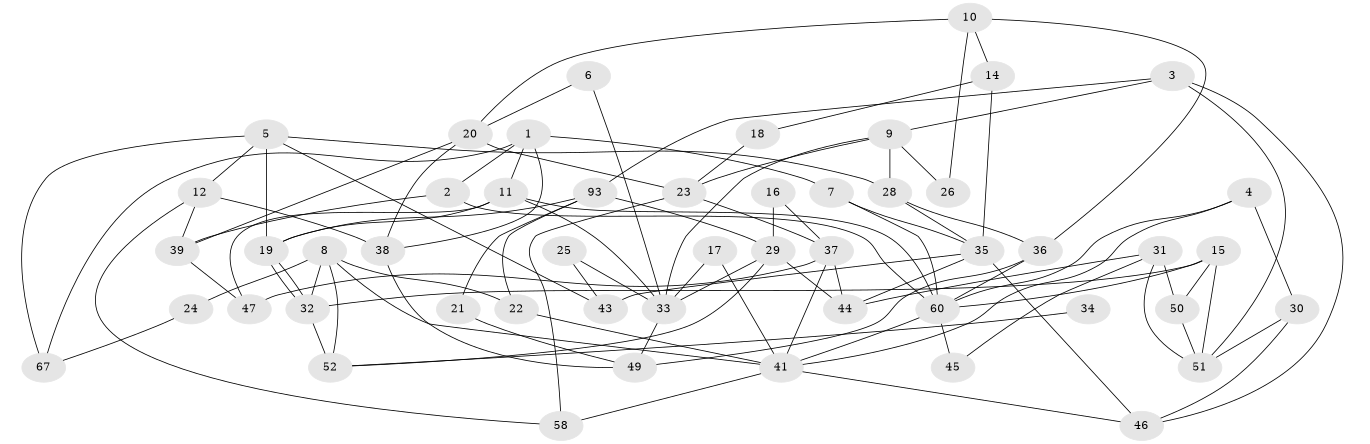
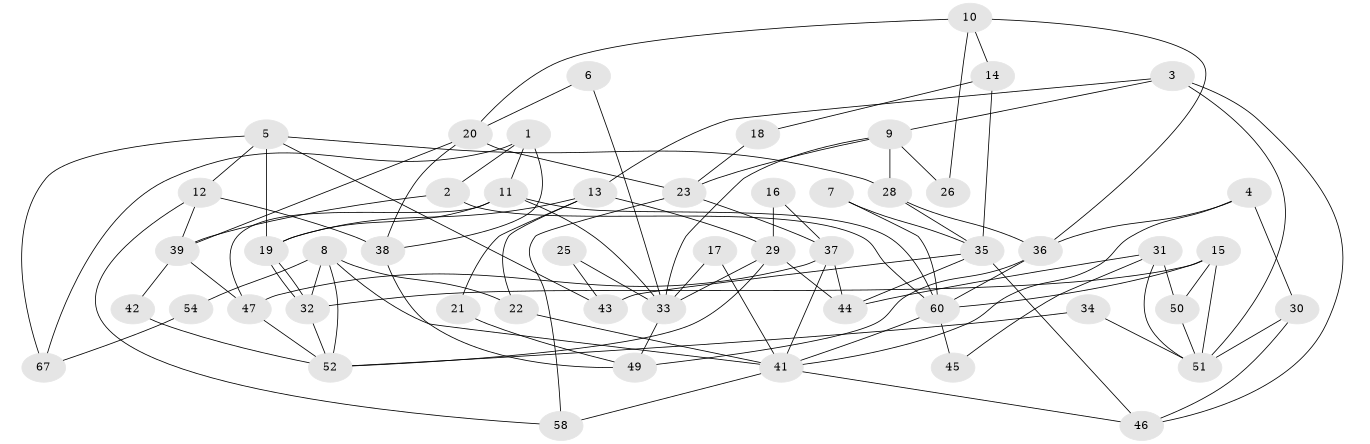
edge "1" -- "7": removed
node "93": label "93" -> "13"
edge "4" -- "60": now "4" -- "36"
node "42": added
node "24": label "24" -> "54"
edge "47" -- "52": added
edge "34" -- "51": added
